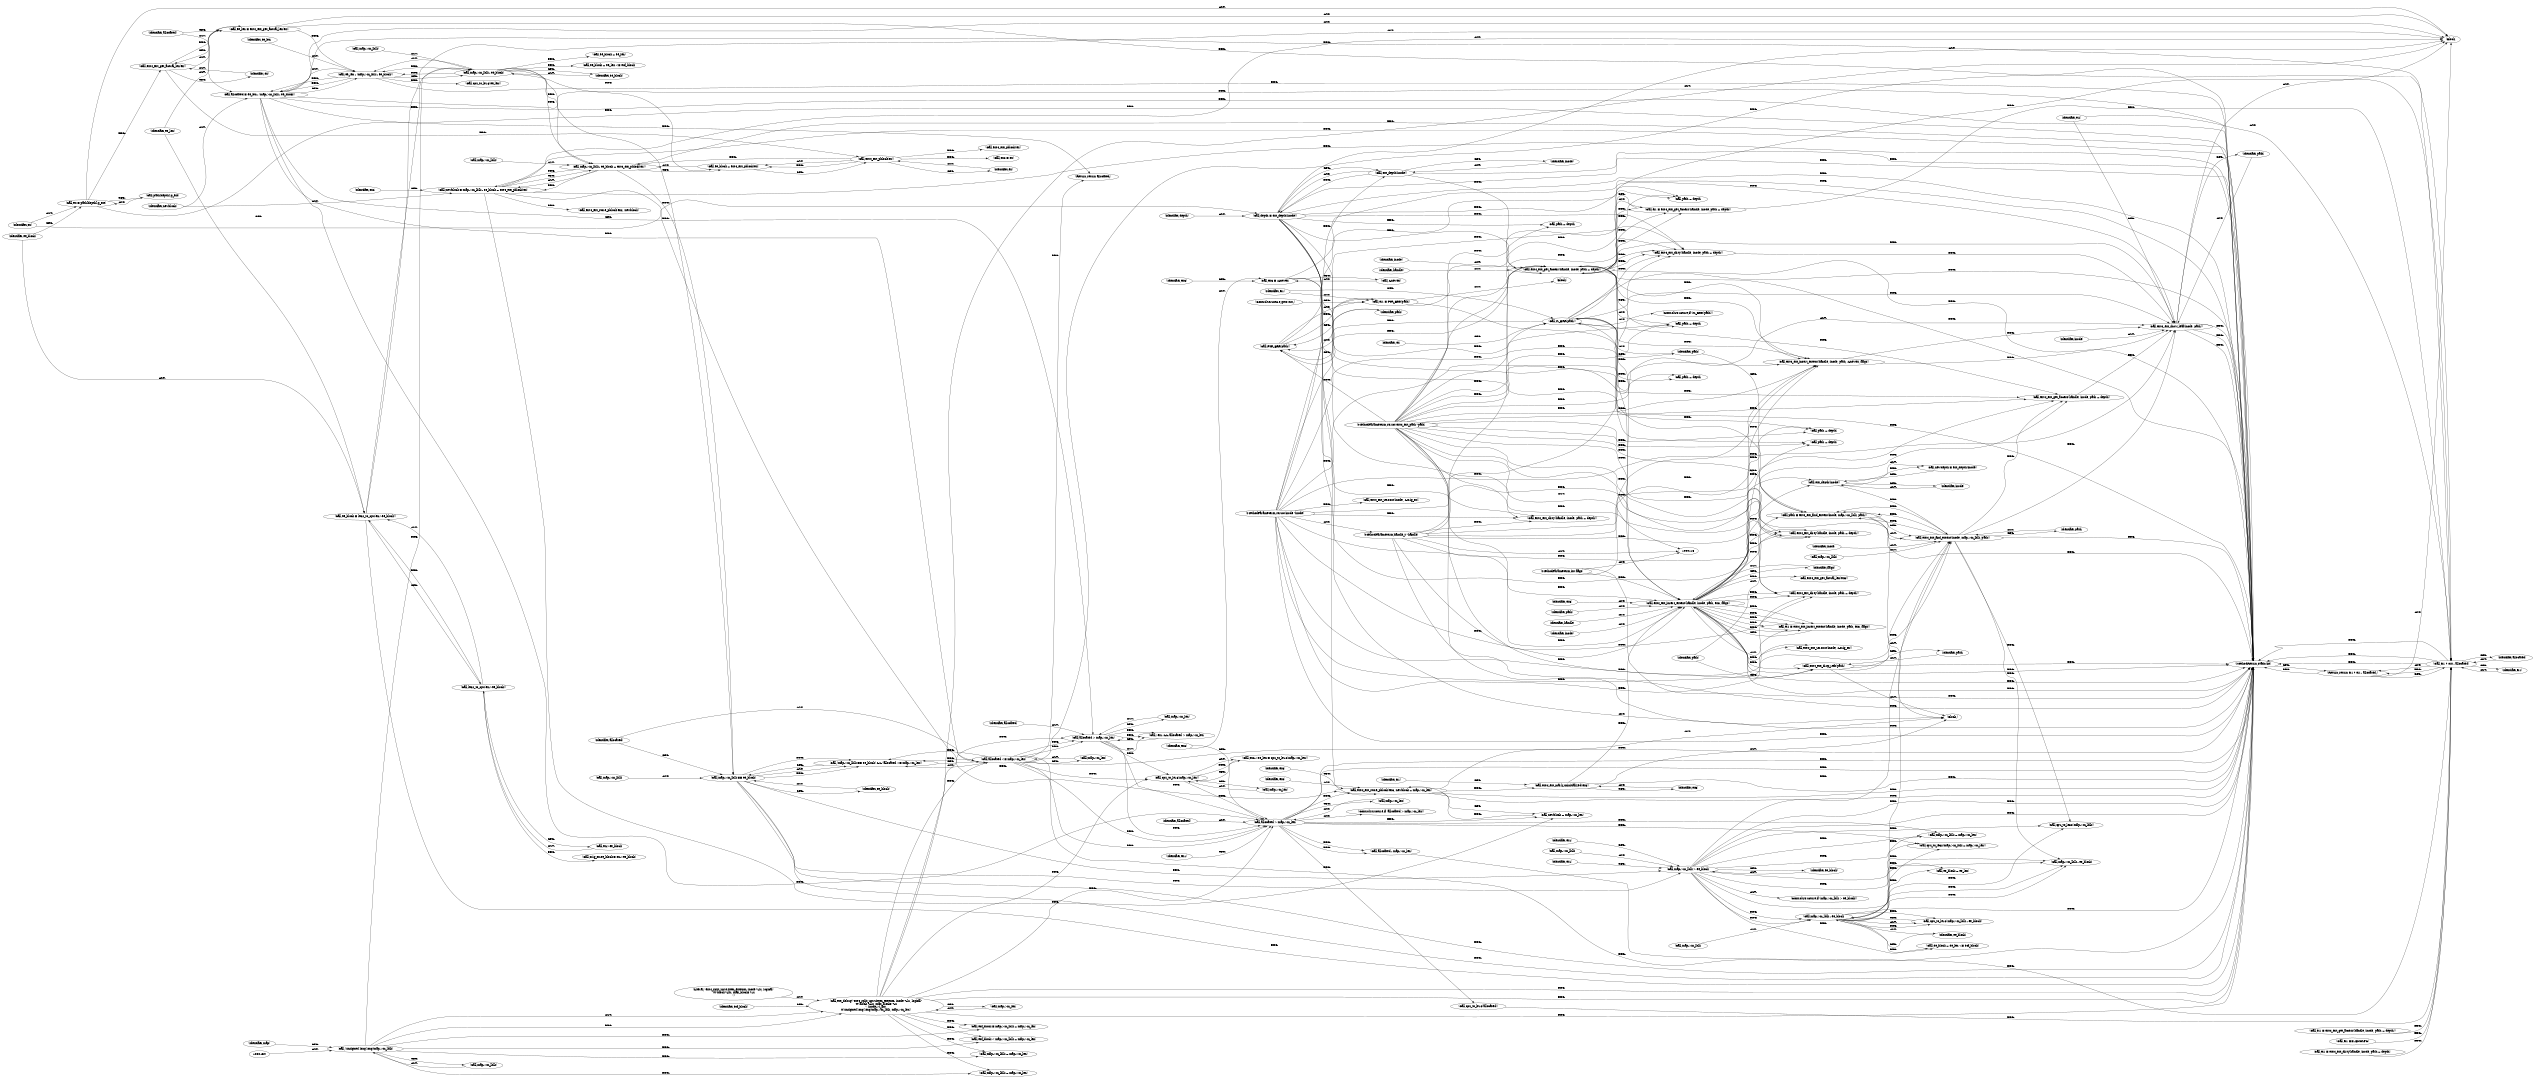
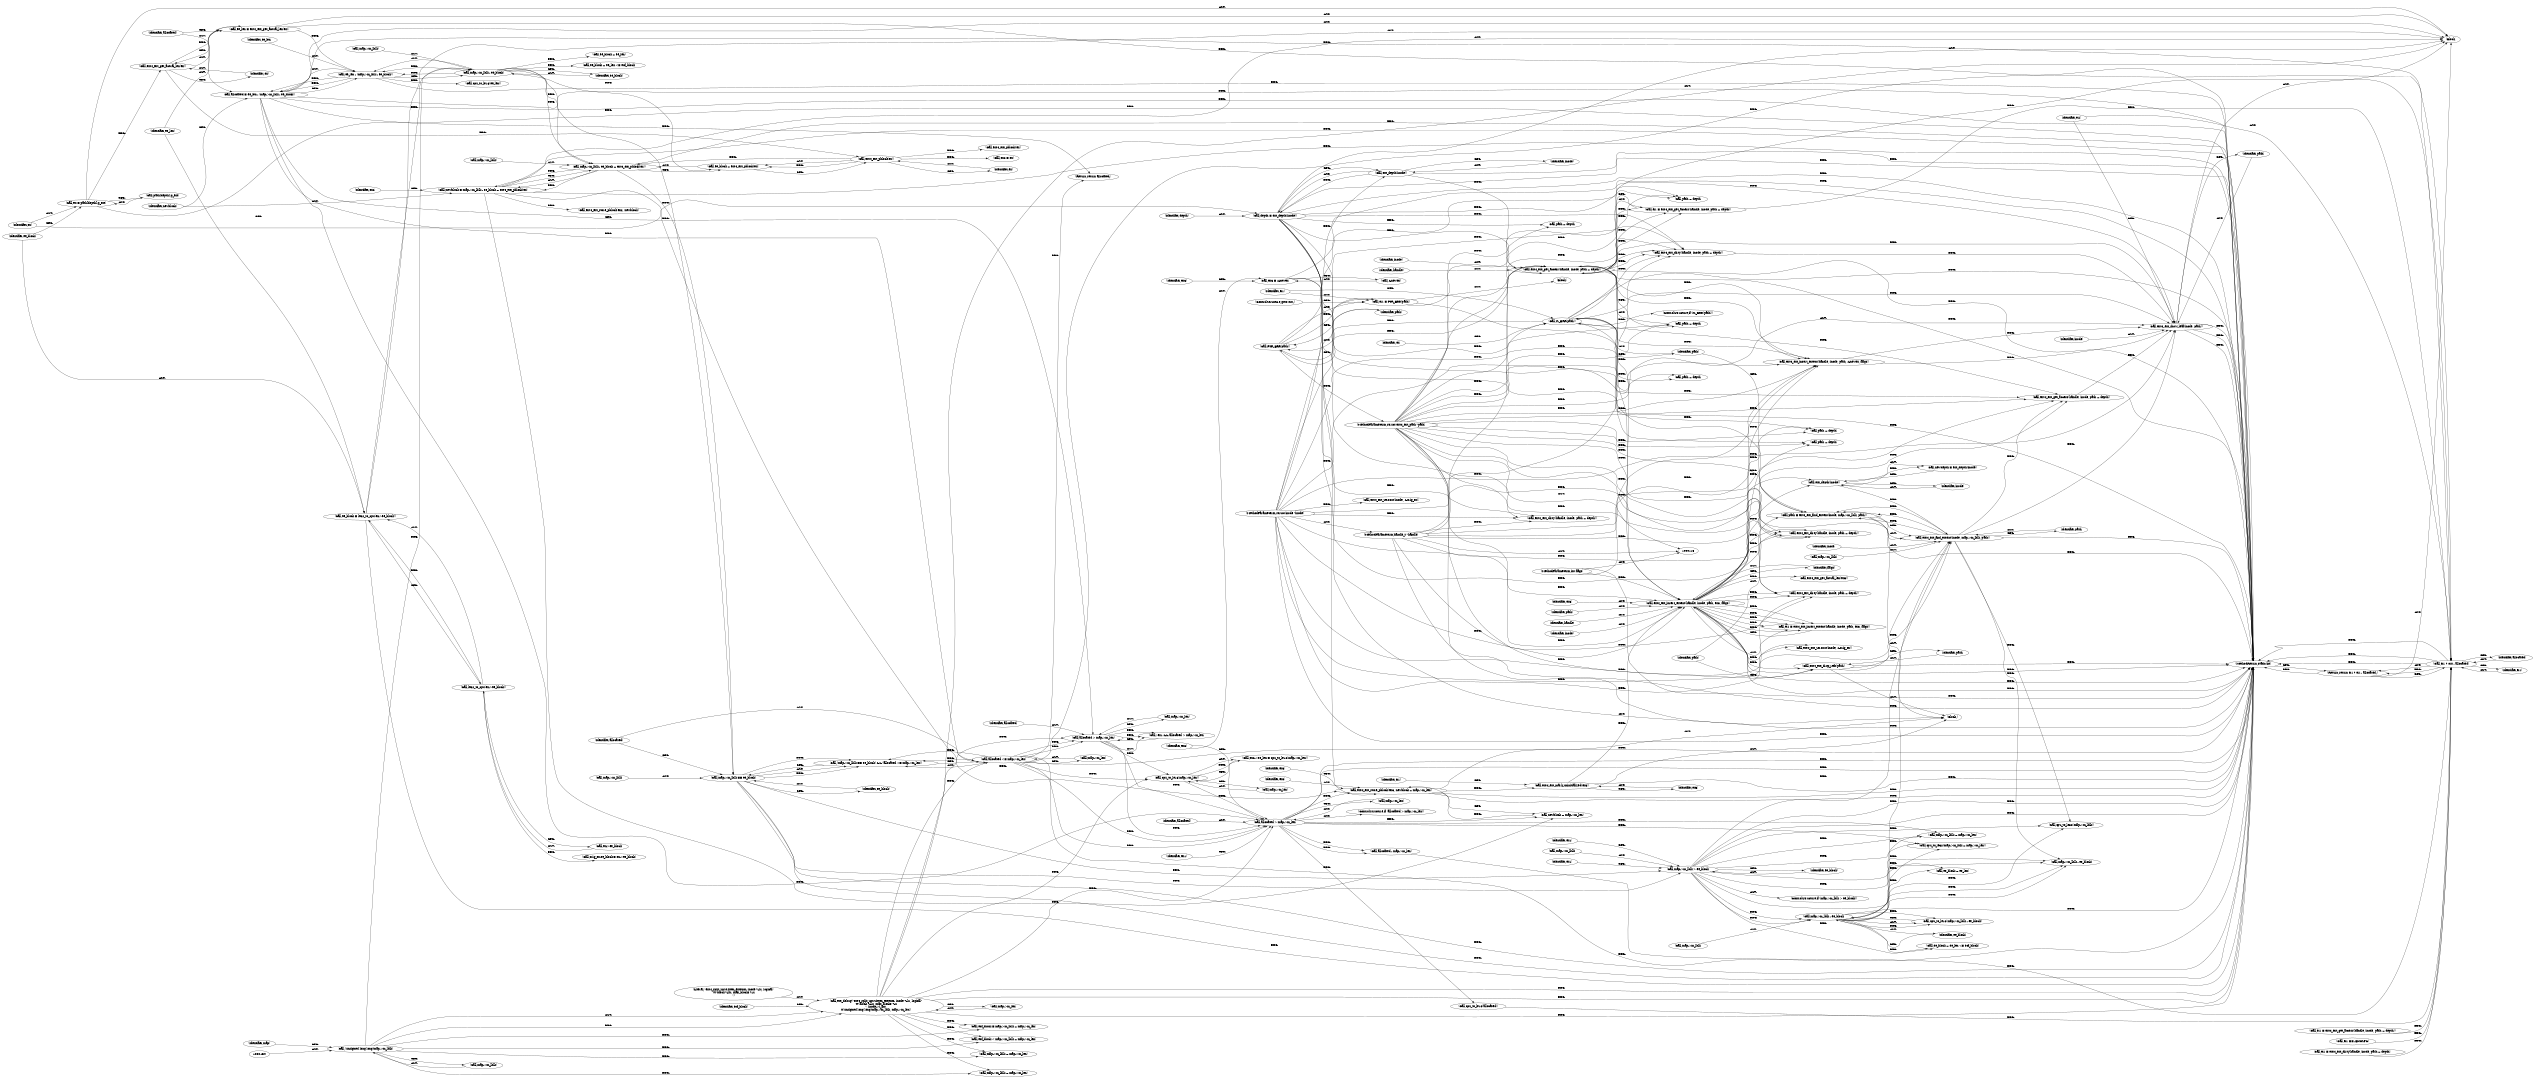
edge "(Identifier,newblock)" -> "(Call,allocated = ee_len - (map->m_lblk - ee_block))": label "AST: " -> "CFG: "
edge "(Call,IS_ERR(path))" -> "(ControlStructure,if (IS_ERR(path)))": label "AST: " -> "DDG: "
edge "(MethodParameterIn,struct ext4_ext_path *path)" -> "(Call,PTR_ERR(path))": reversed
